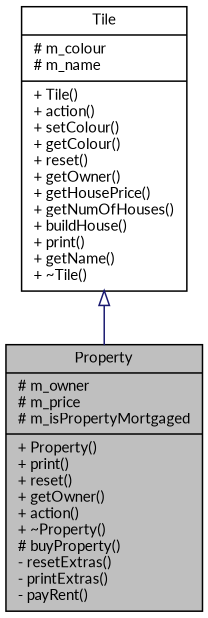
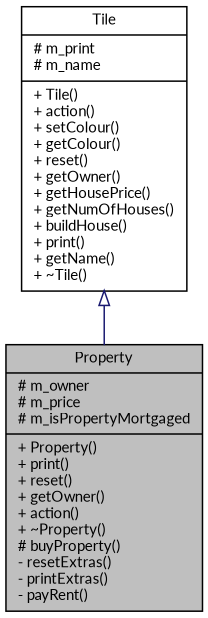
node "Tile": text "# m_colour" -> "# m_print"
